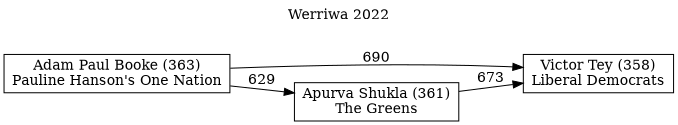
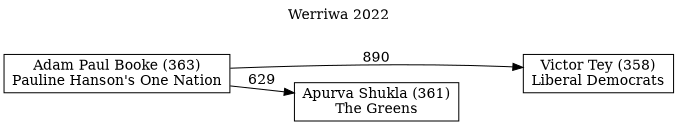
edge "Adam Paul Booke (363) Pauline Hanson's One Nation" -> "Victor Tey (358) Liberal Democrats": label "690" -> "890"
edge "Apurva Shukla (361) The Greens" -> "Victor Tey (358) Liberal Democrats": removed, label "673"
